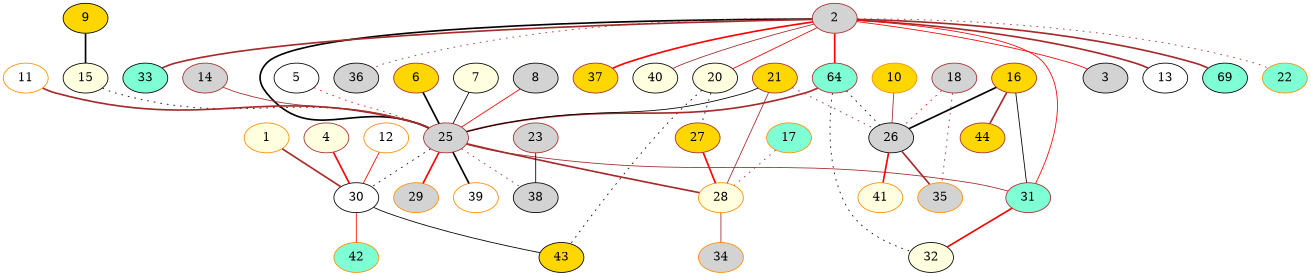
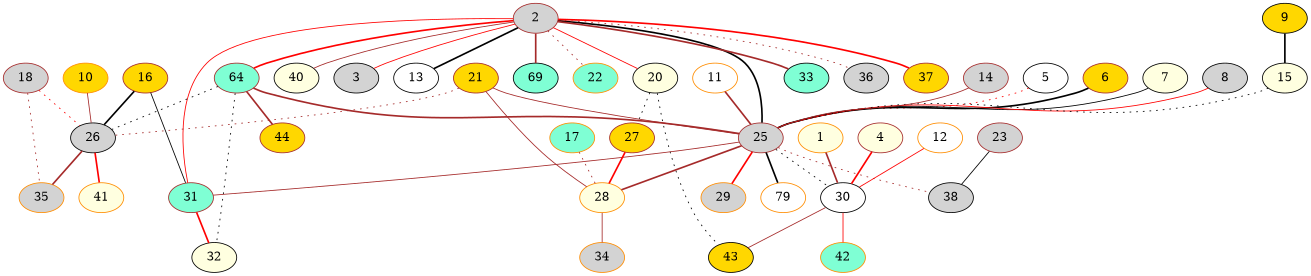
edge "2" -- "13": color brown -> black
edge "16" -- "44": now "64" -- "44"
edge "21" -- "25": color black -> brown
node "39": label "39" -> "79"
edge "30" -- "43": color black -> brown
